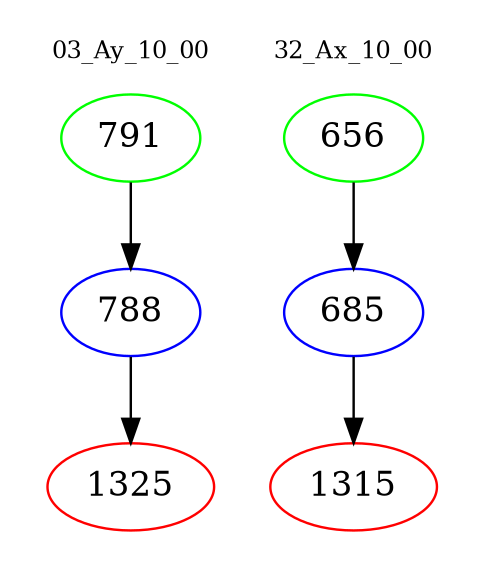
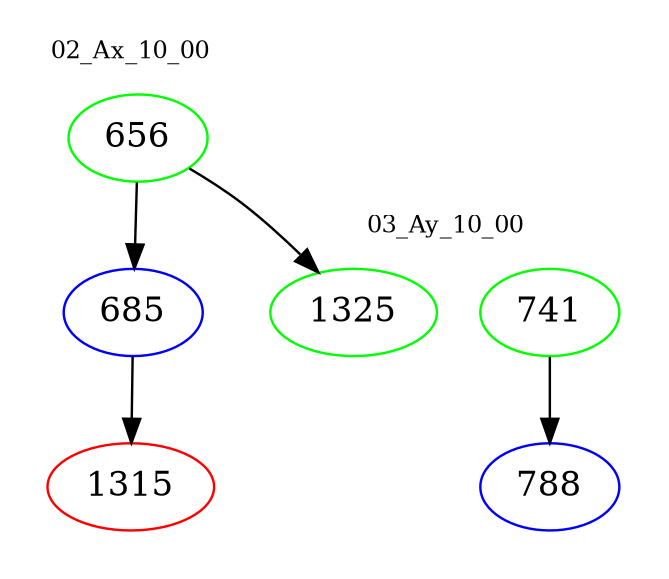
cluster "32_Ax_10_00": label "32_Ax_10_00" -> "02_Ax_10_00"
node "791": label "791" -> "741"
edge "788" -> "1325": now "656" -> "1325"
node "1325": color red -> green
